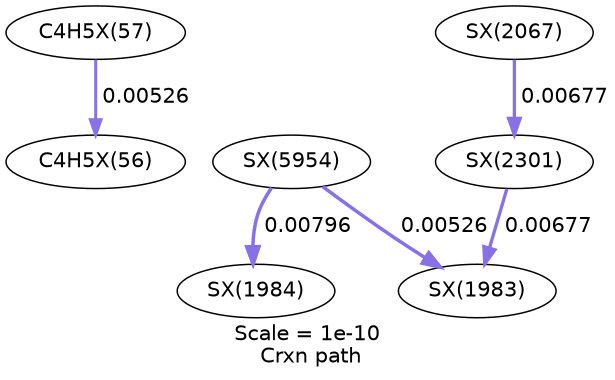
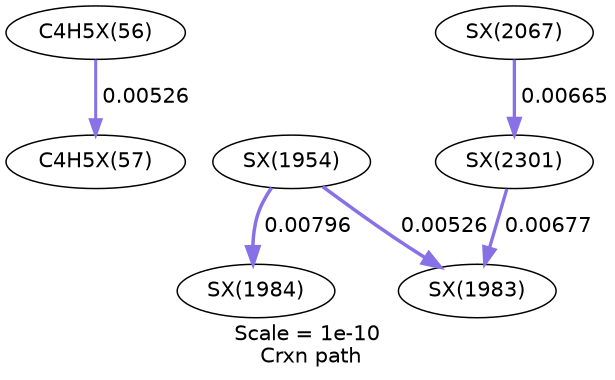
edge "C4H5X(57)" -> "C4H5X(56)": reversed
edge "SX(2067)" -> "SX(2301)": label " 0.00677" -> " 0.00665"
node "SX(5954)": label "SX(5954)" -> "SX(1954)"
